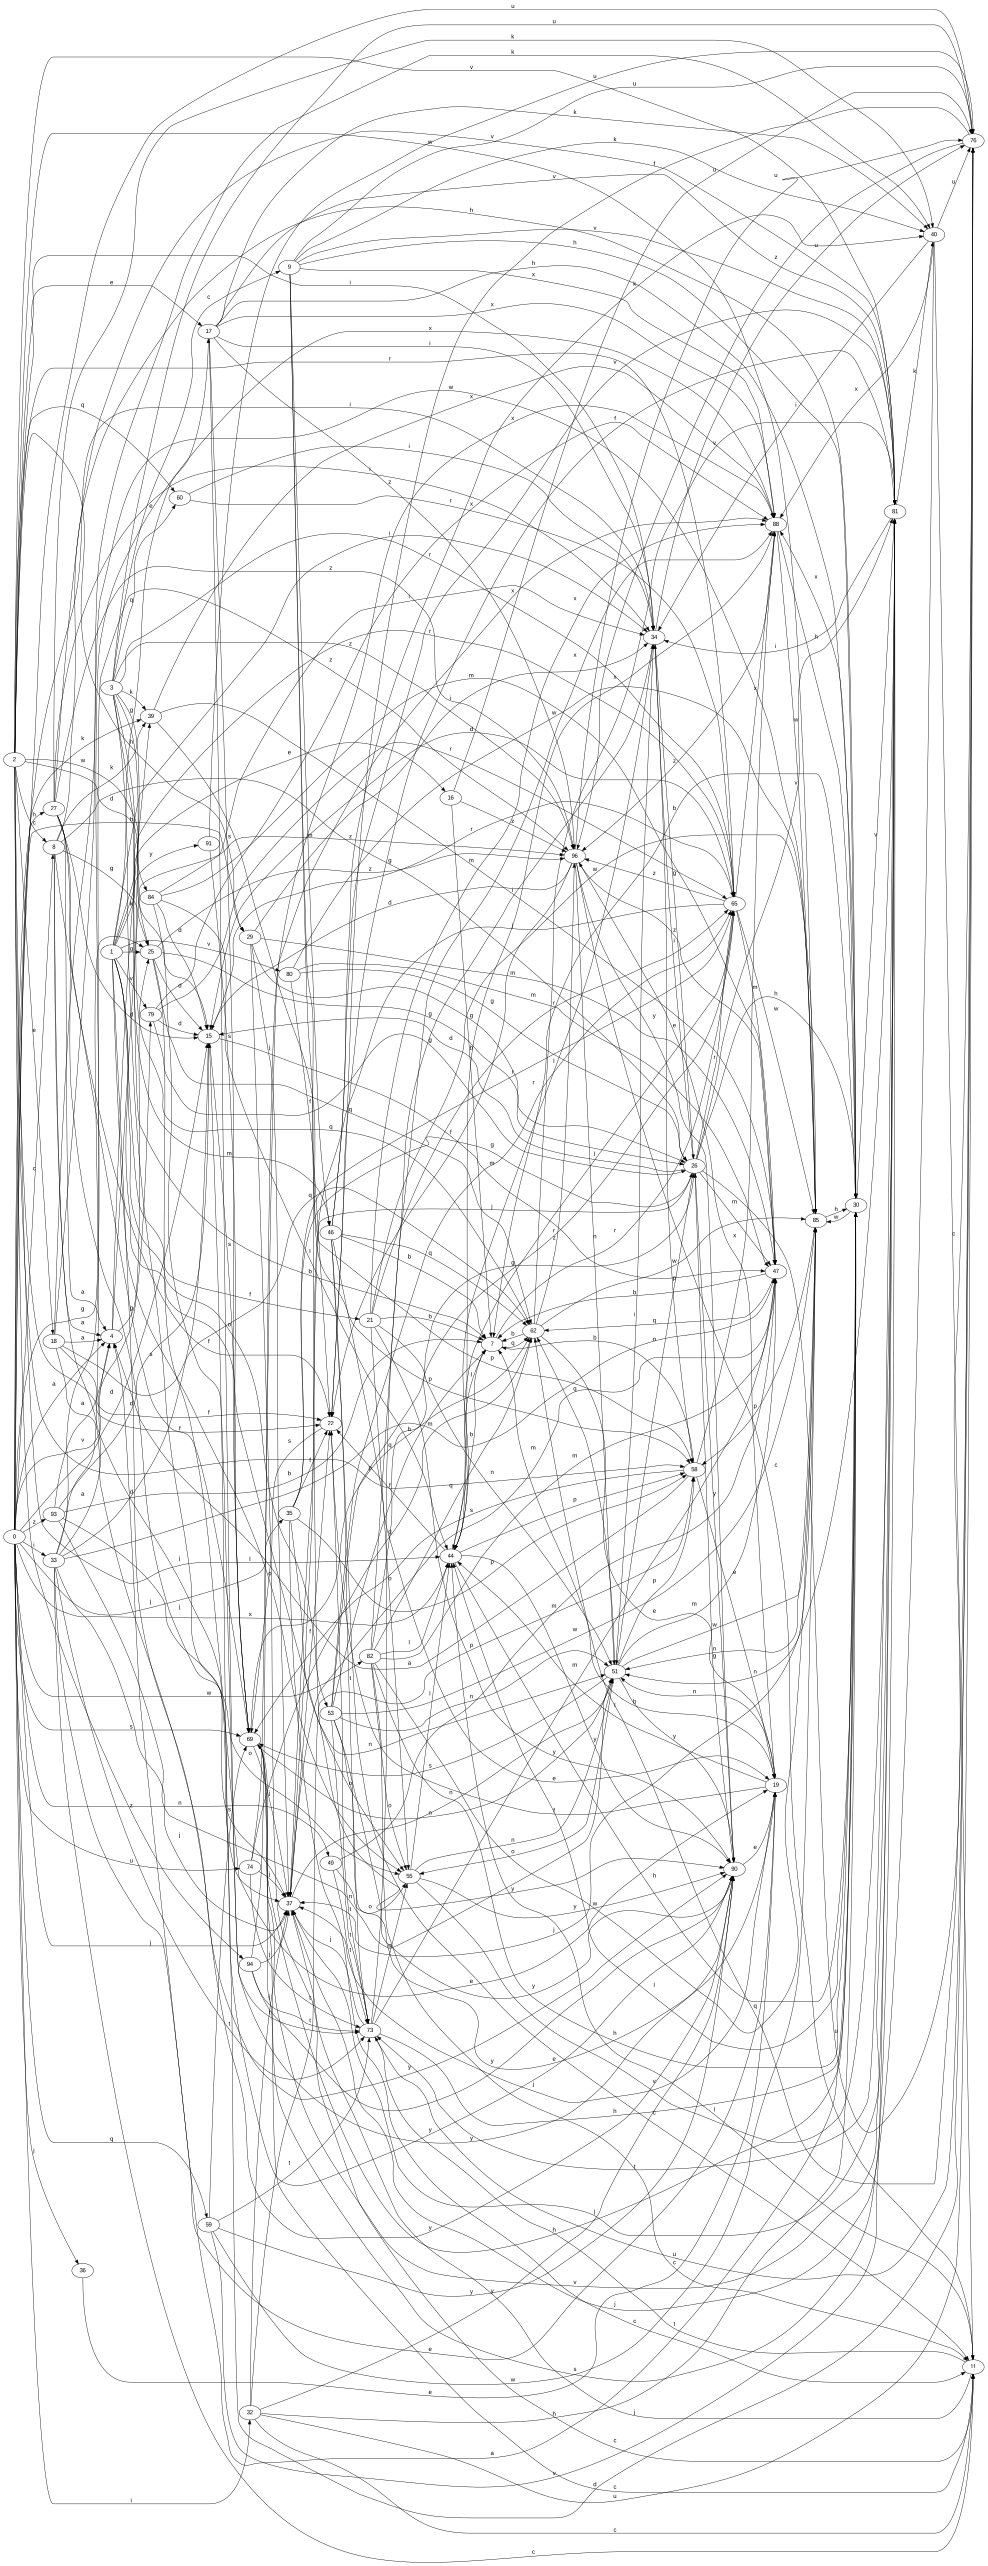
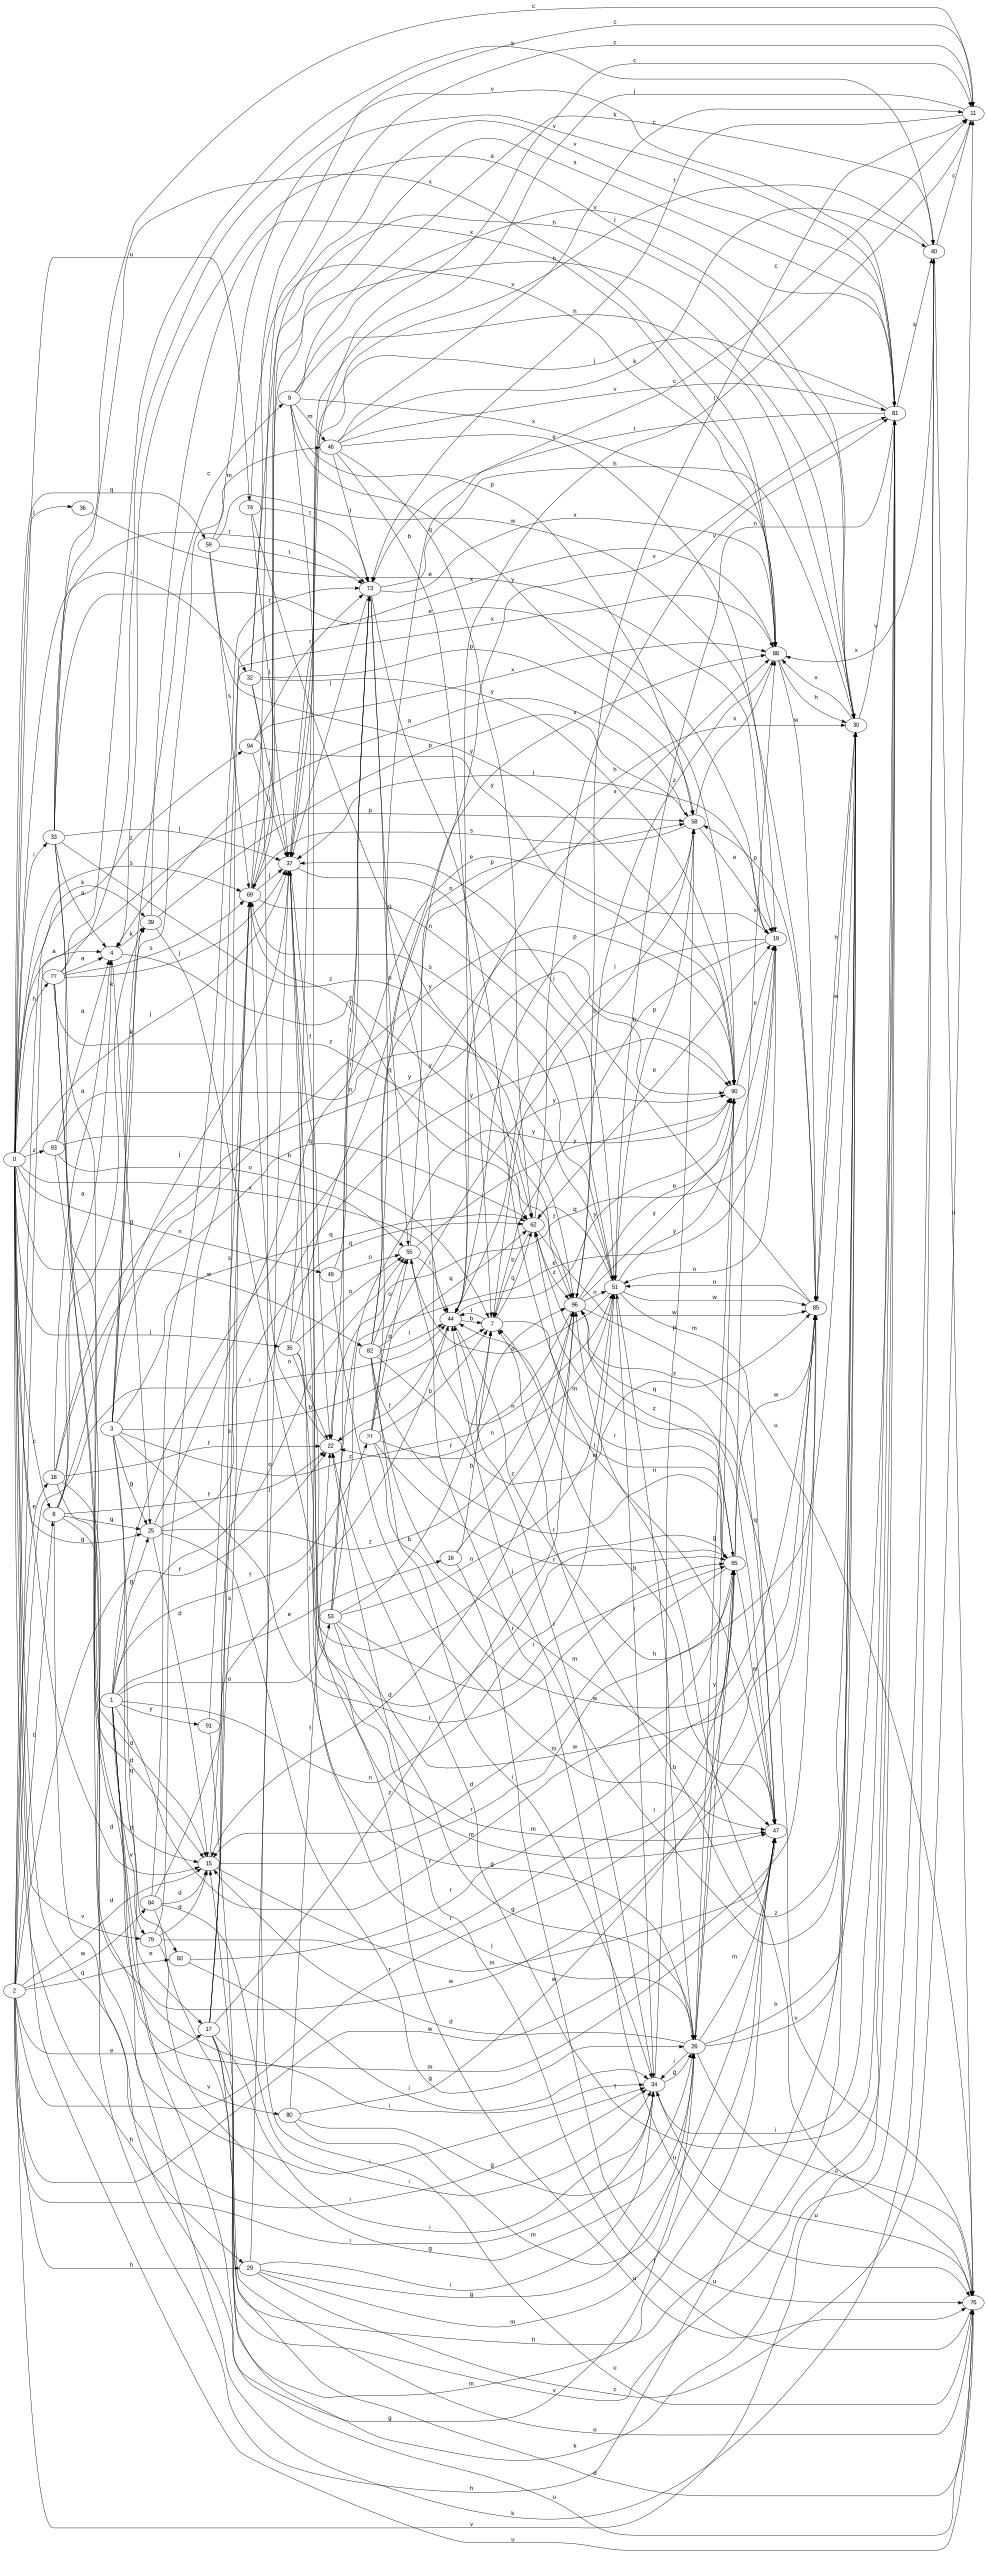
edge "40" -> "34": removed, label "i"
edge "22" -> "69": label "s" -> "n"
